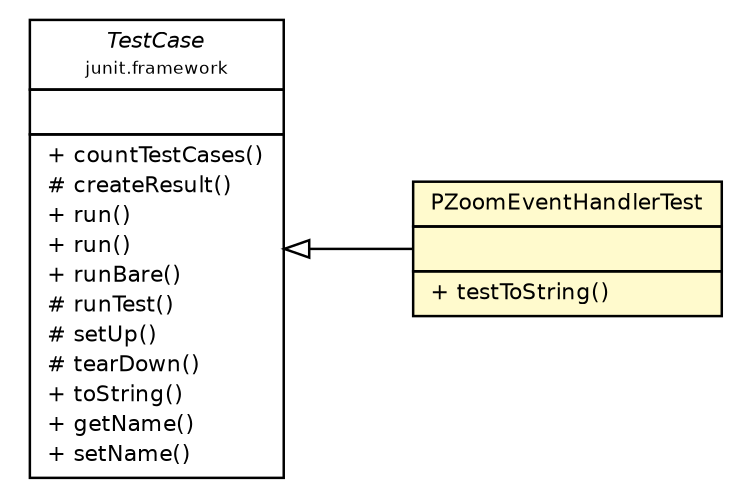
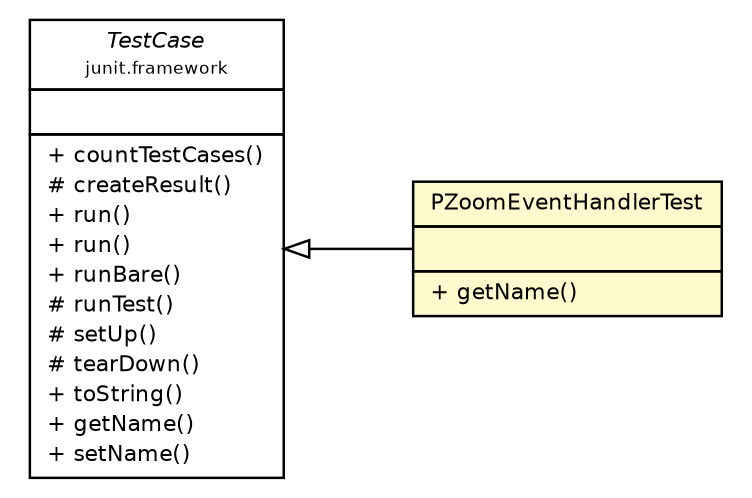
node "PZoomEventHandlerTest": text "+ testToString()" -> "+ getName()"
